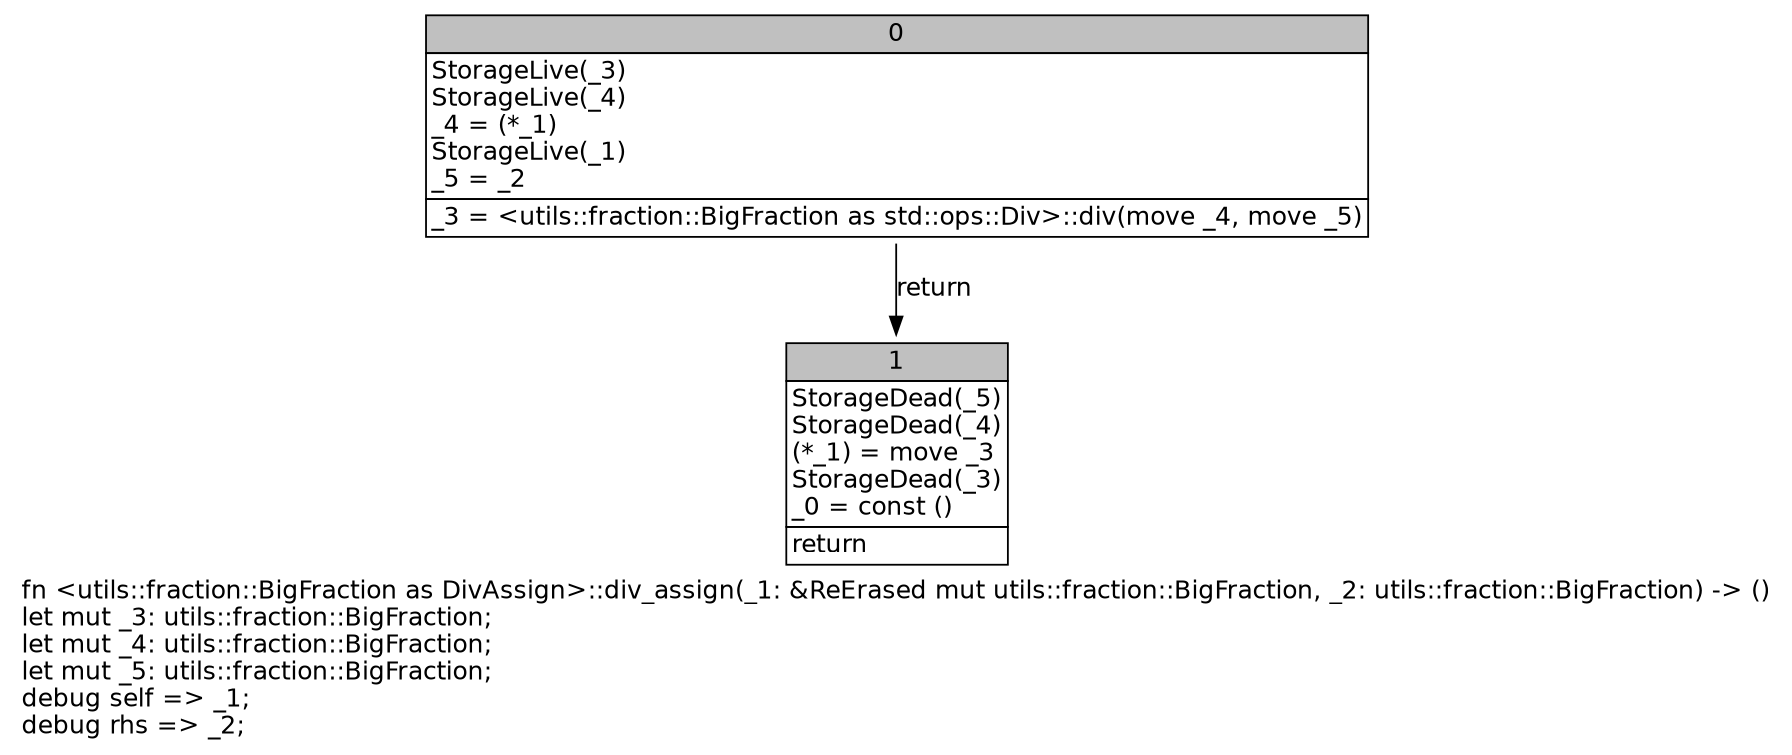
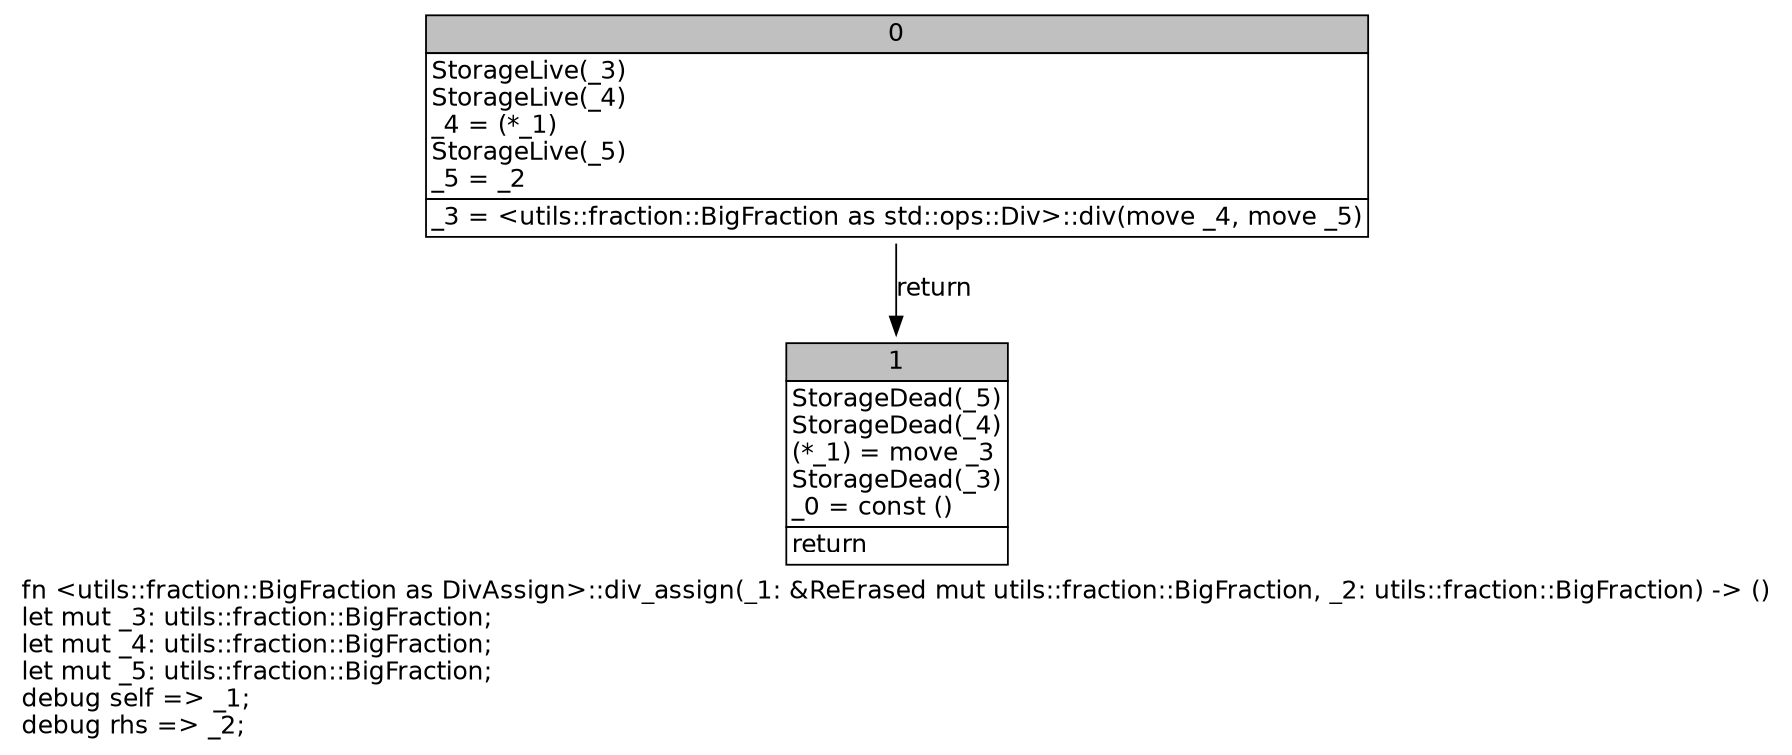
node "0": text "StorageLive(_1)" -> "StorageLive(_5)"
